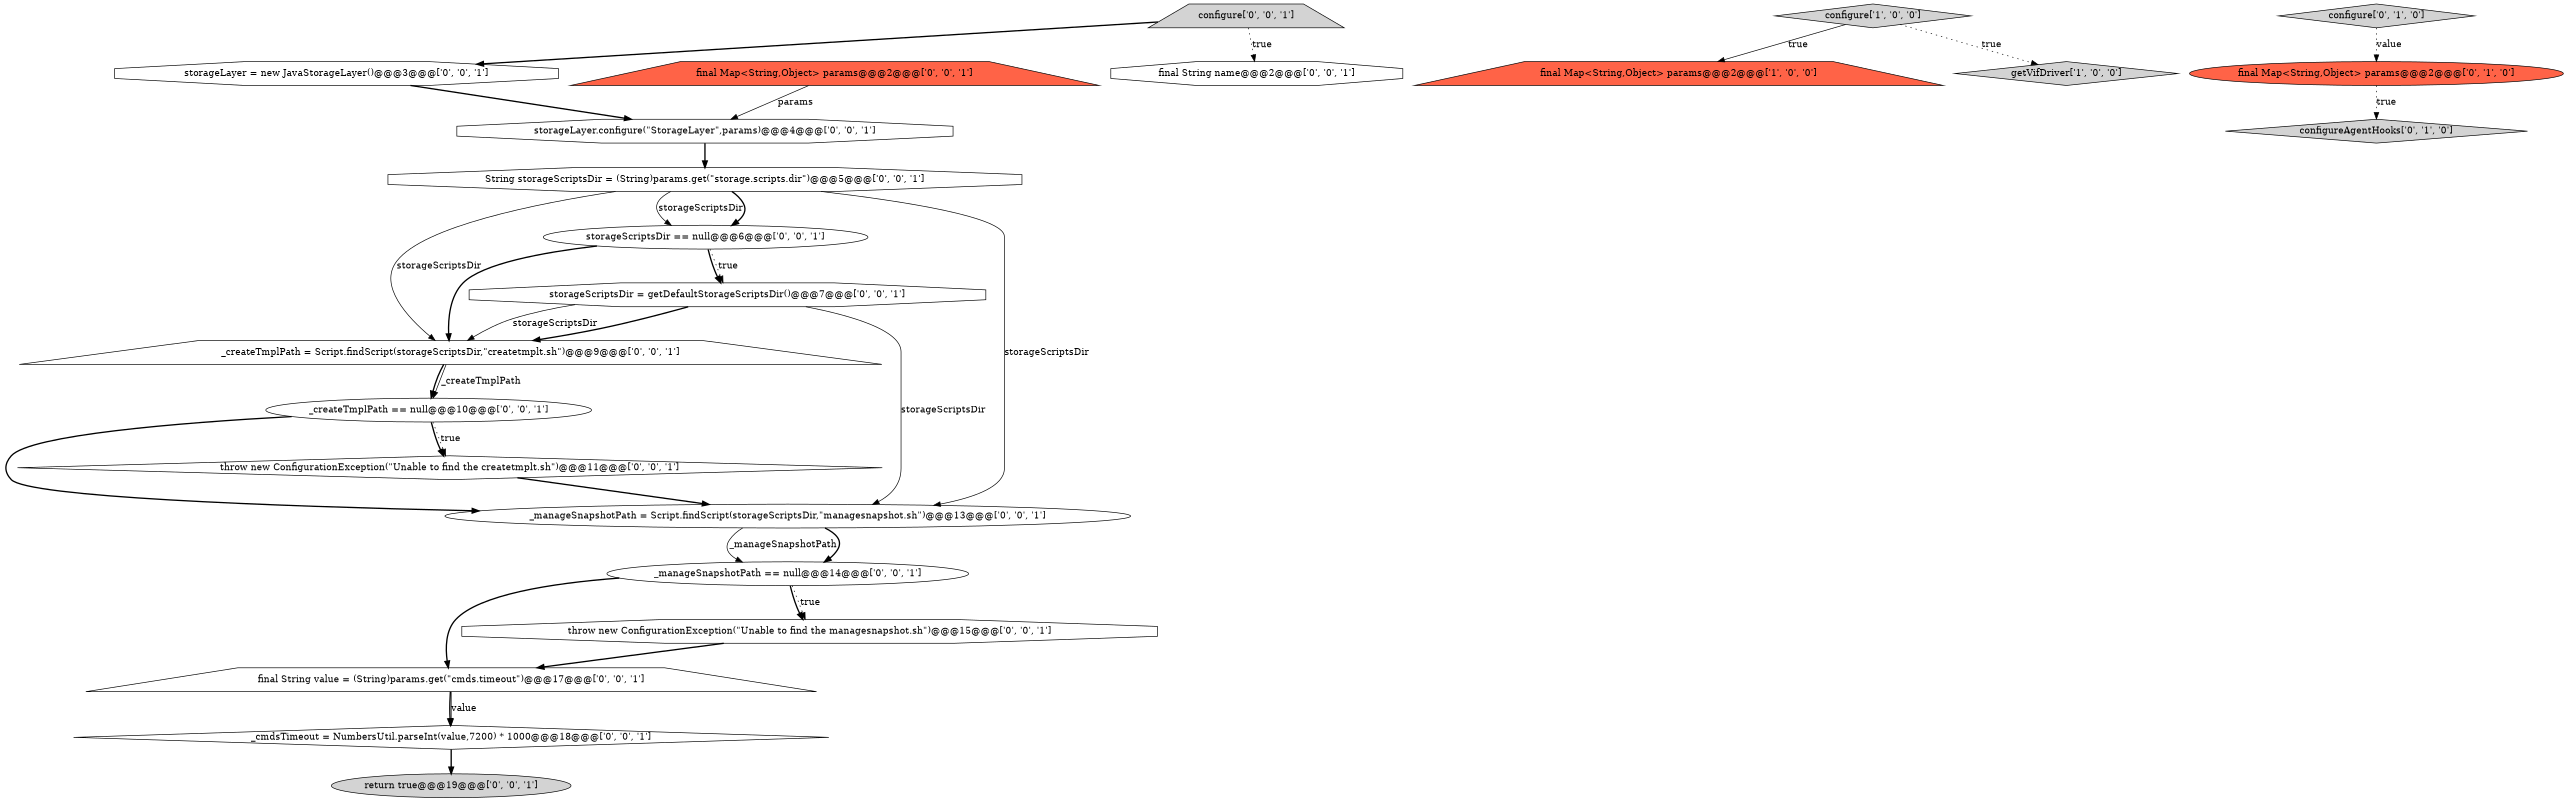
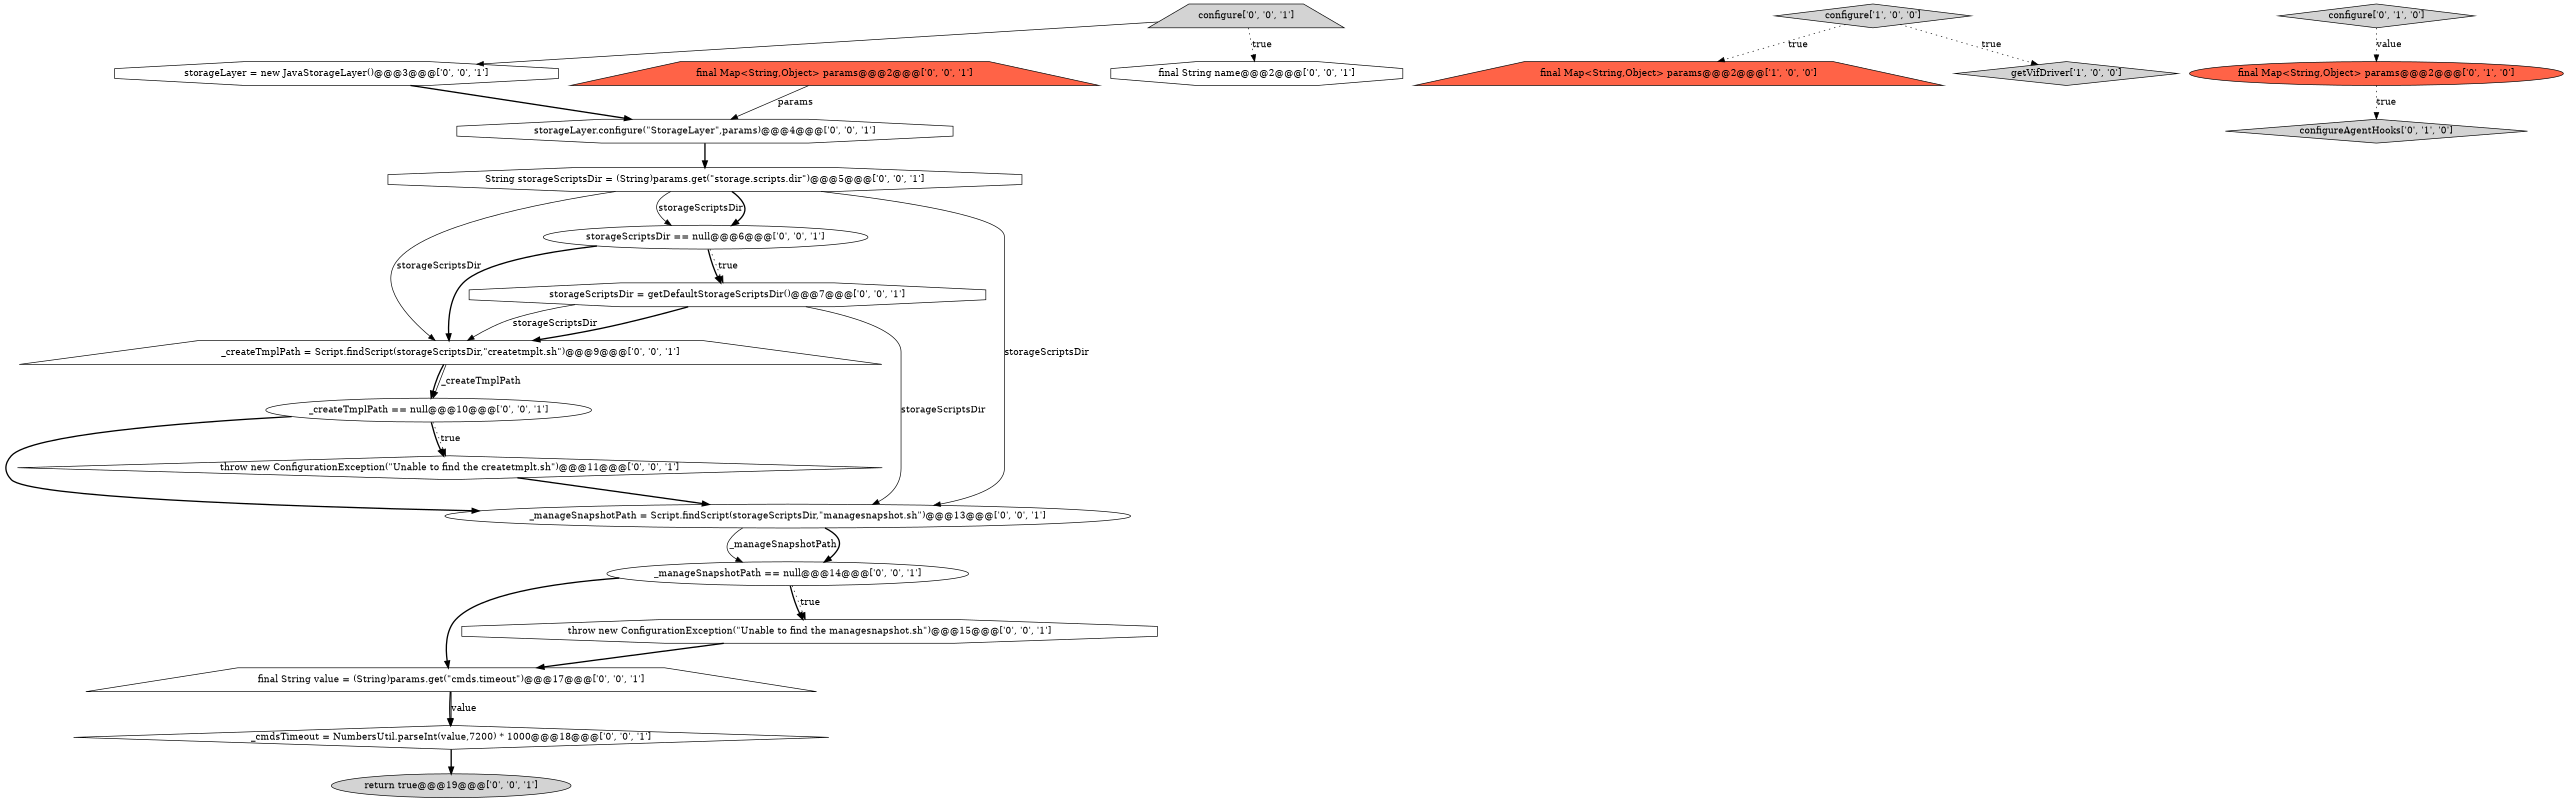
edge "configure['1', '0', '0']" -> "final Map<String,Object> params@@@2@@@['1', '0', '0']": style solid -> dotted
edge "configure['0', '0', '1']" -> "storageLayer = new JavaStorageLayer()@@@3@@@['0', '0', '1']": style bold -> solid
